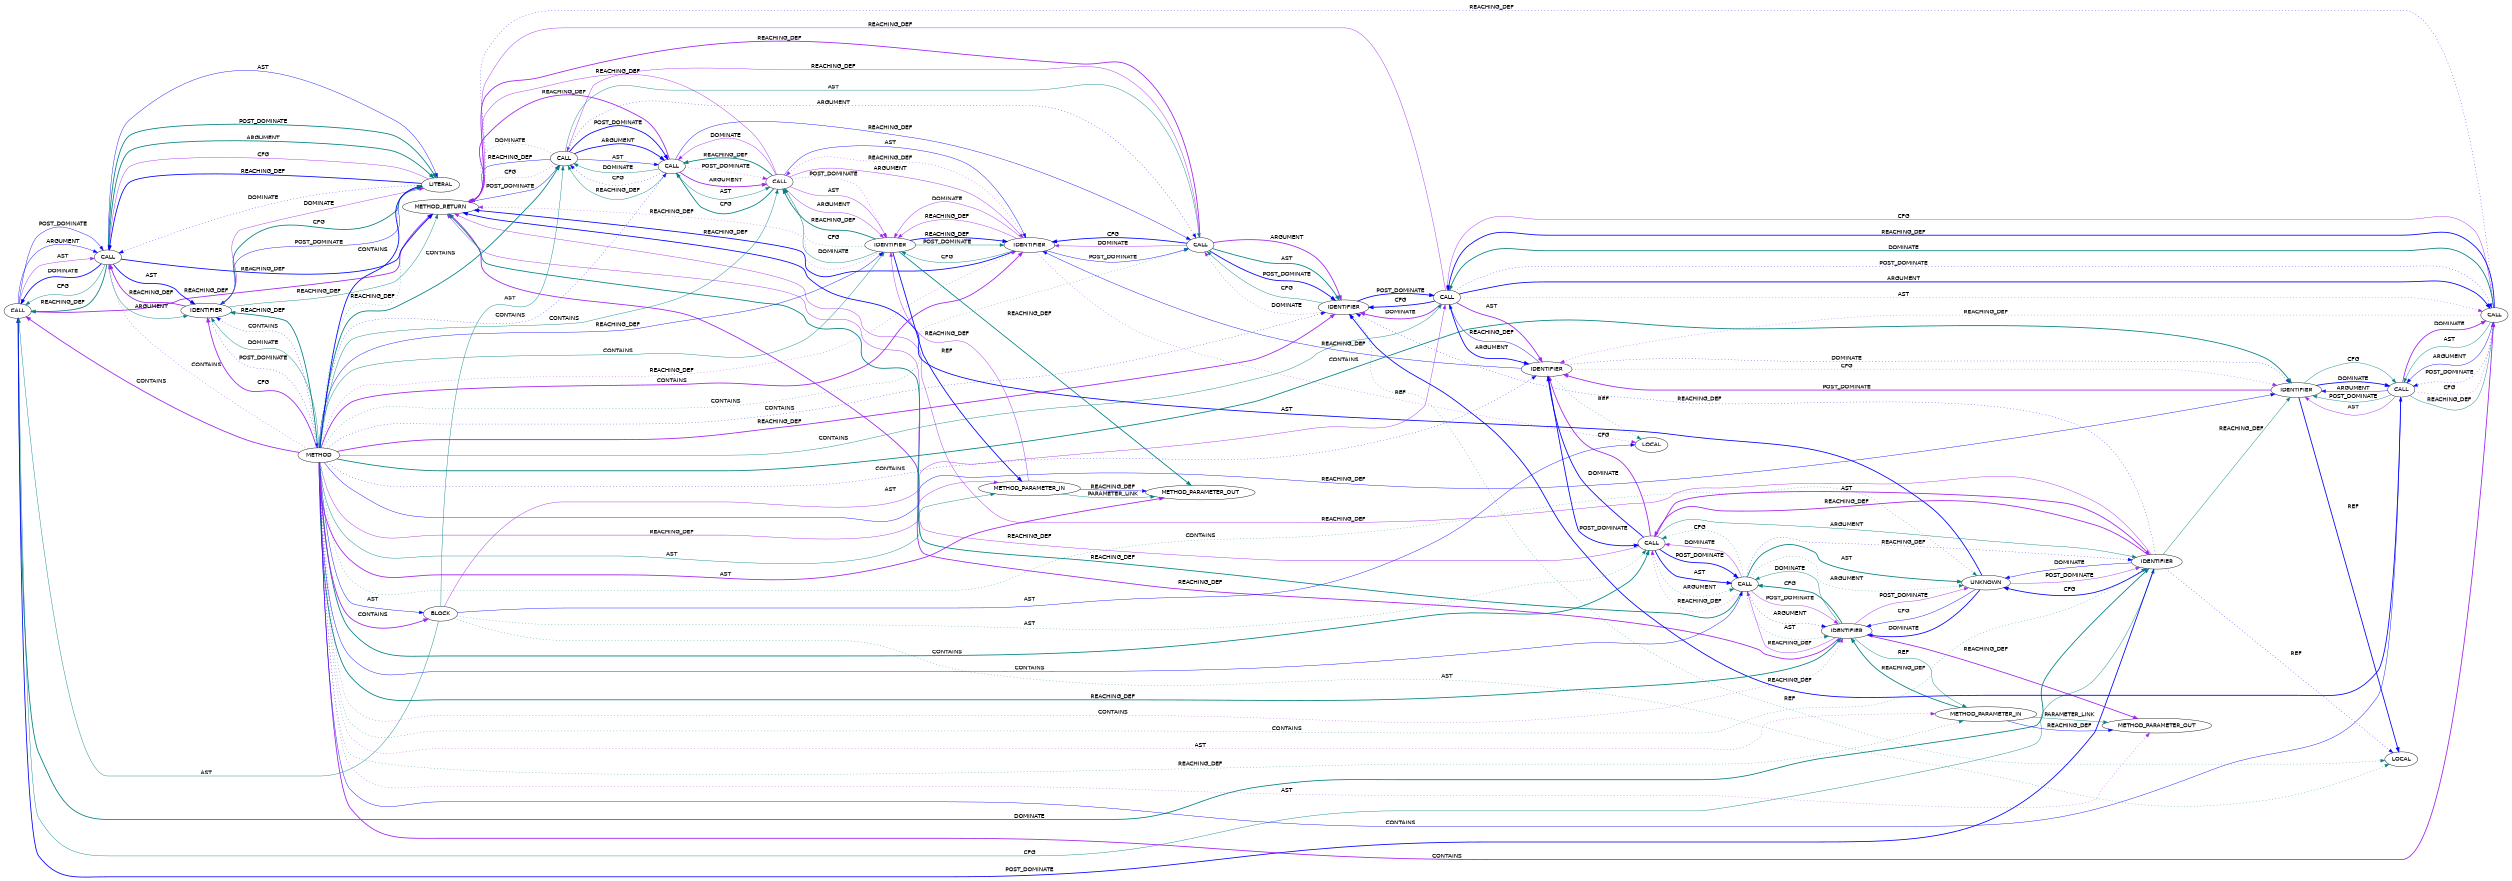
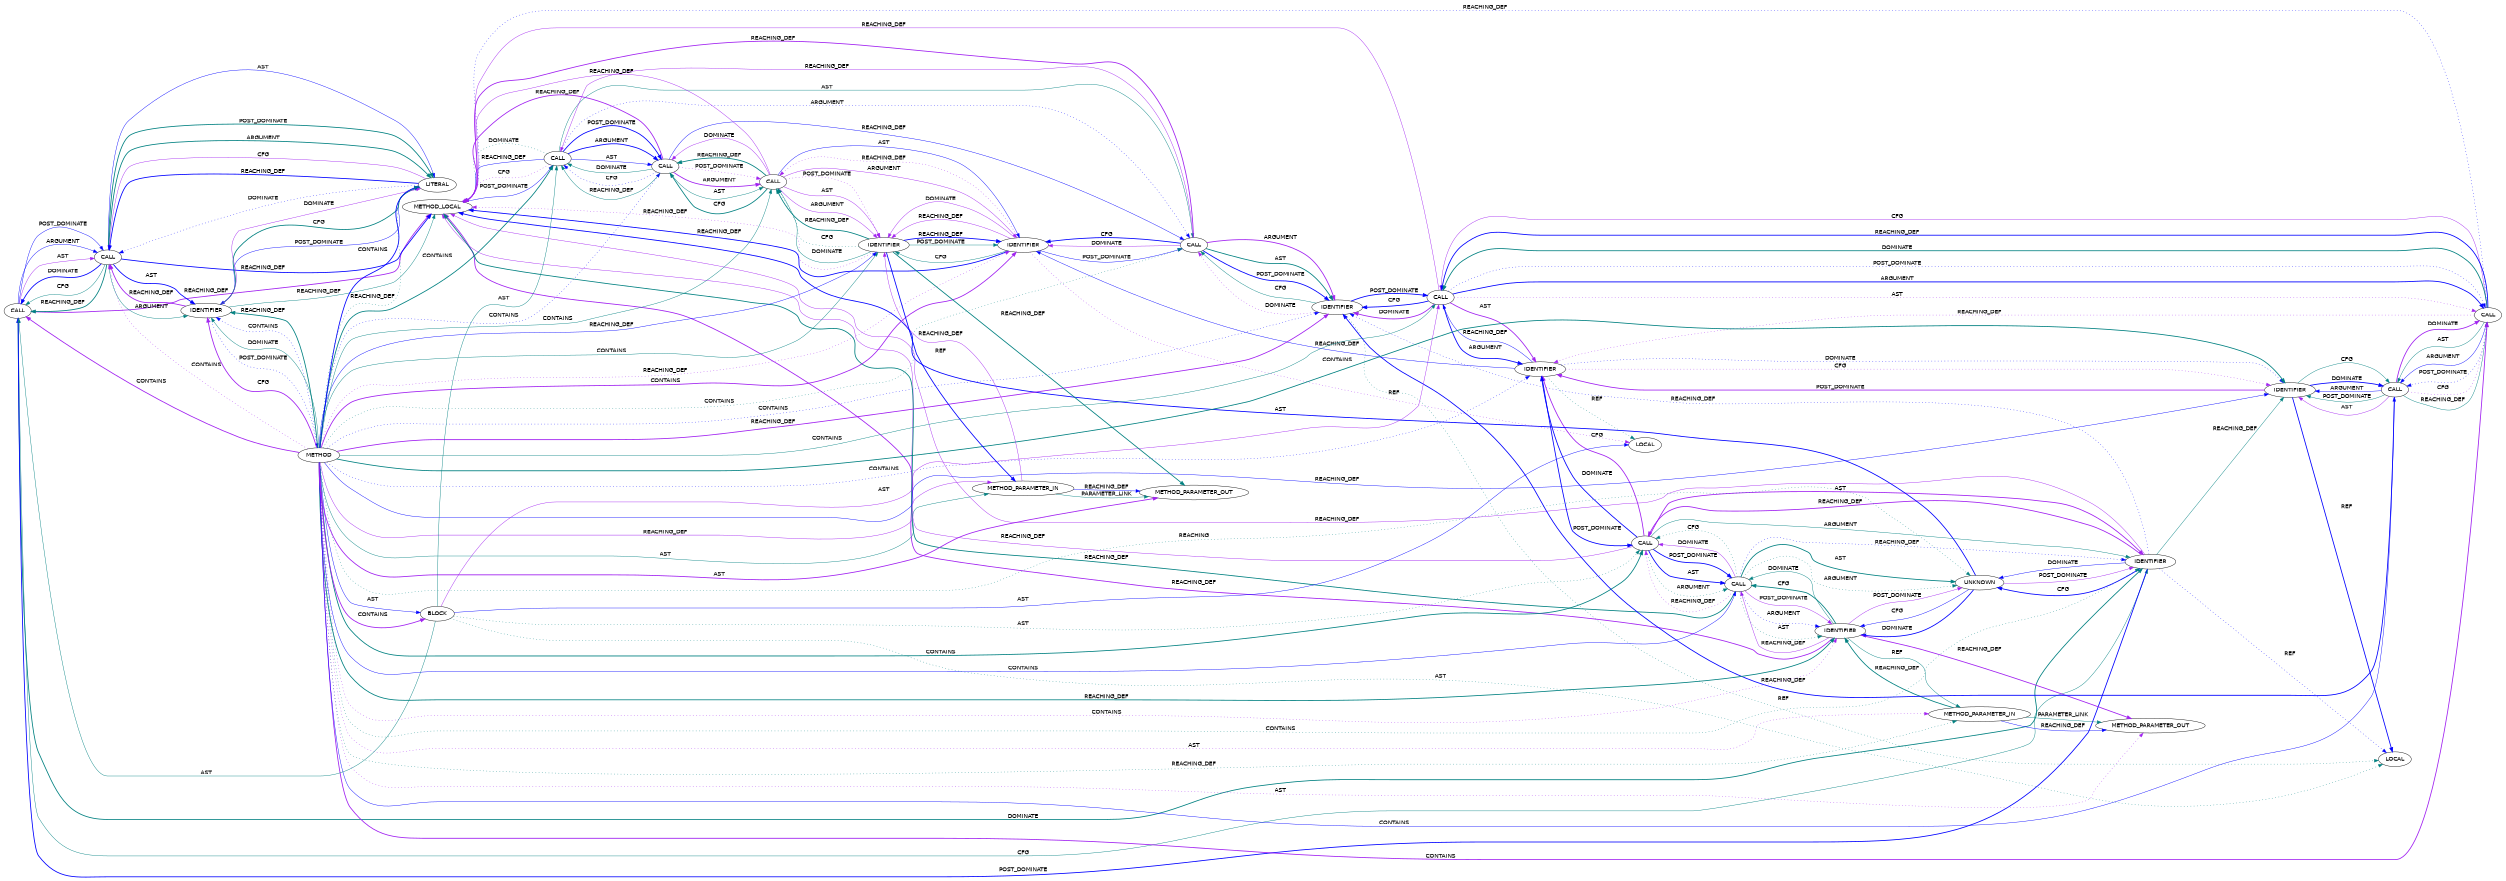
node "METHOD_RETURN": label "METHOD_RETURN" -> "METHOD_LOCAL"
edge "METHOD" -> "UNKNOWN": label "CONTAINS" -> "REACHING"
